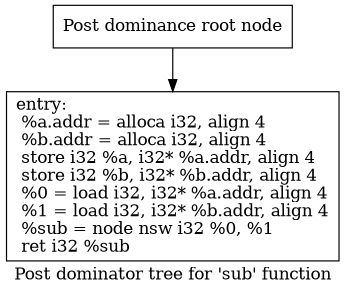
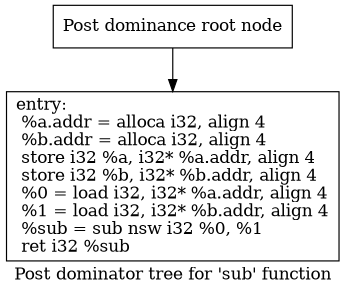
node "entry:": text "%sub = node nsw i32 %0, %1" -> "%sub = sub nsw i32 %0, %1"
